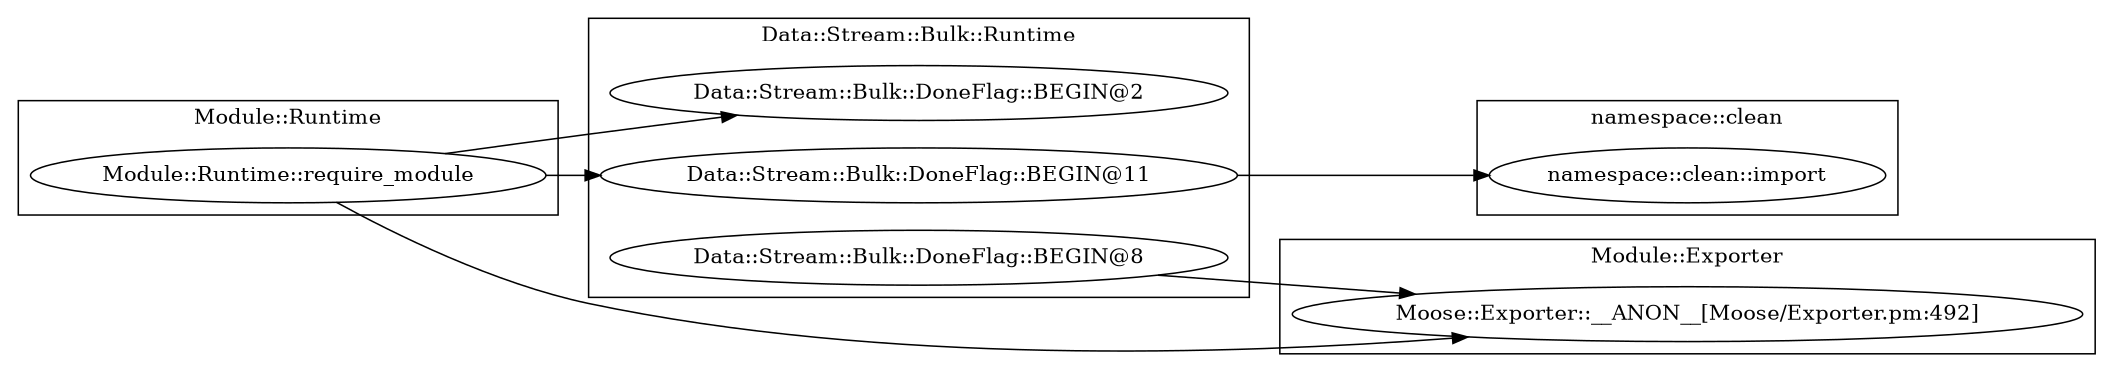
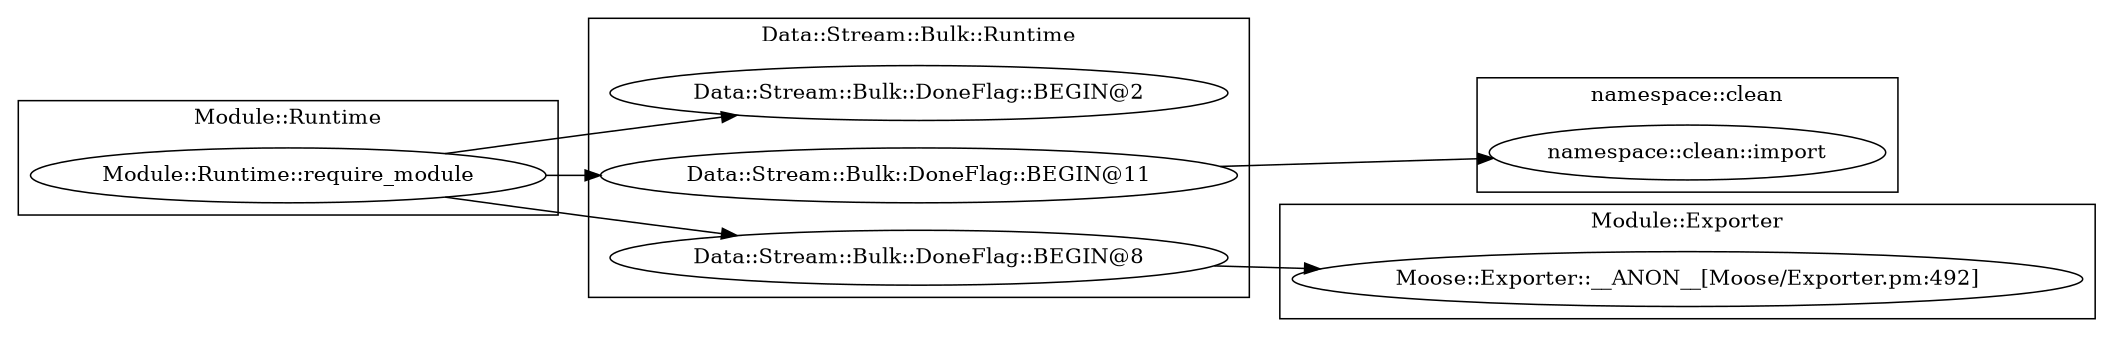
edge "Module::Runtime::require_module" -> "Moose::Exporter::__ANON__[Moose/Exporter.pm:492]": now "Module::Runtime::require_module" -> "Data::Stream::Bulk::DoneFlag::BEGIN@8"
